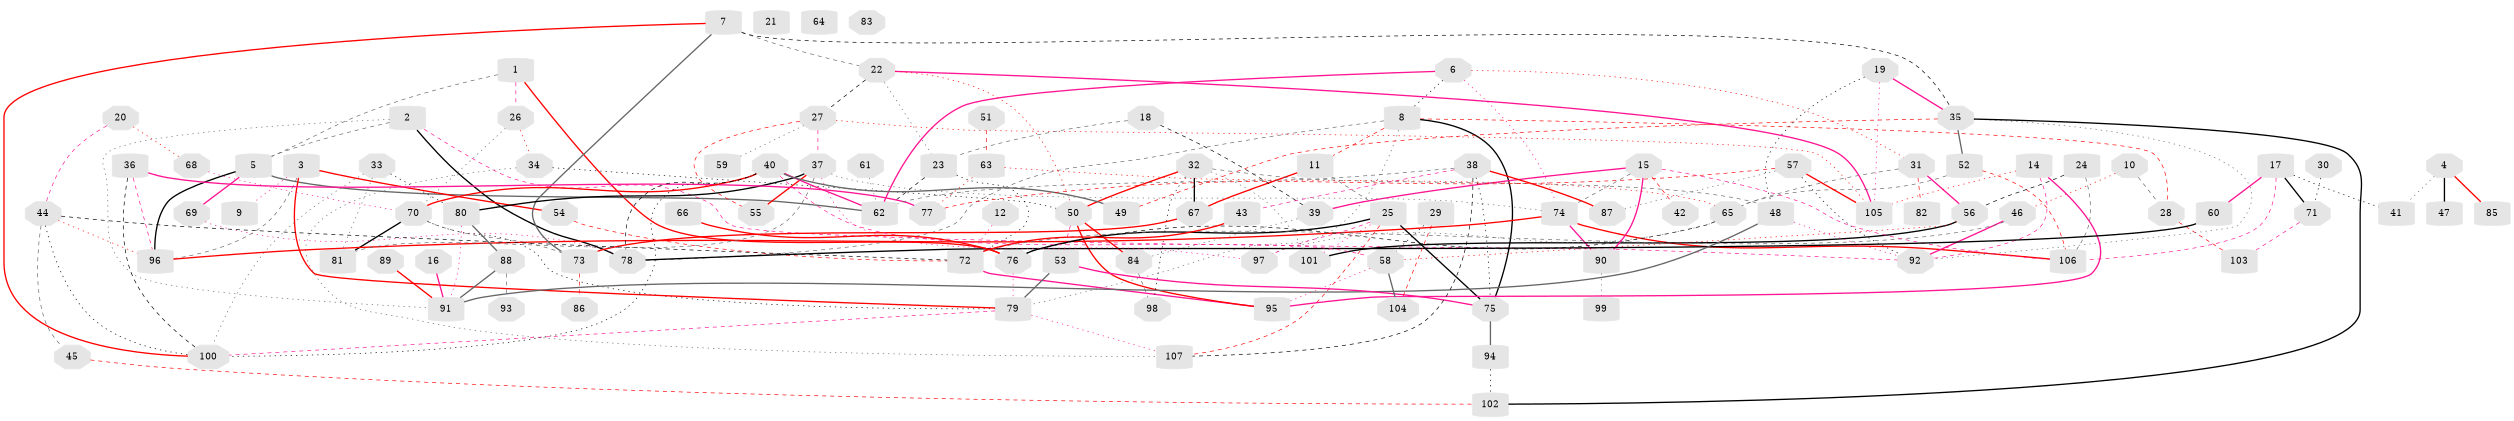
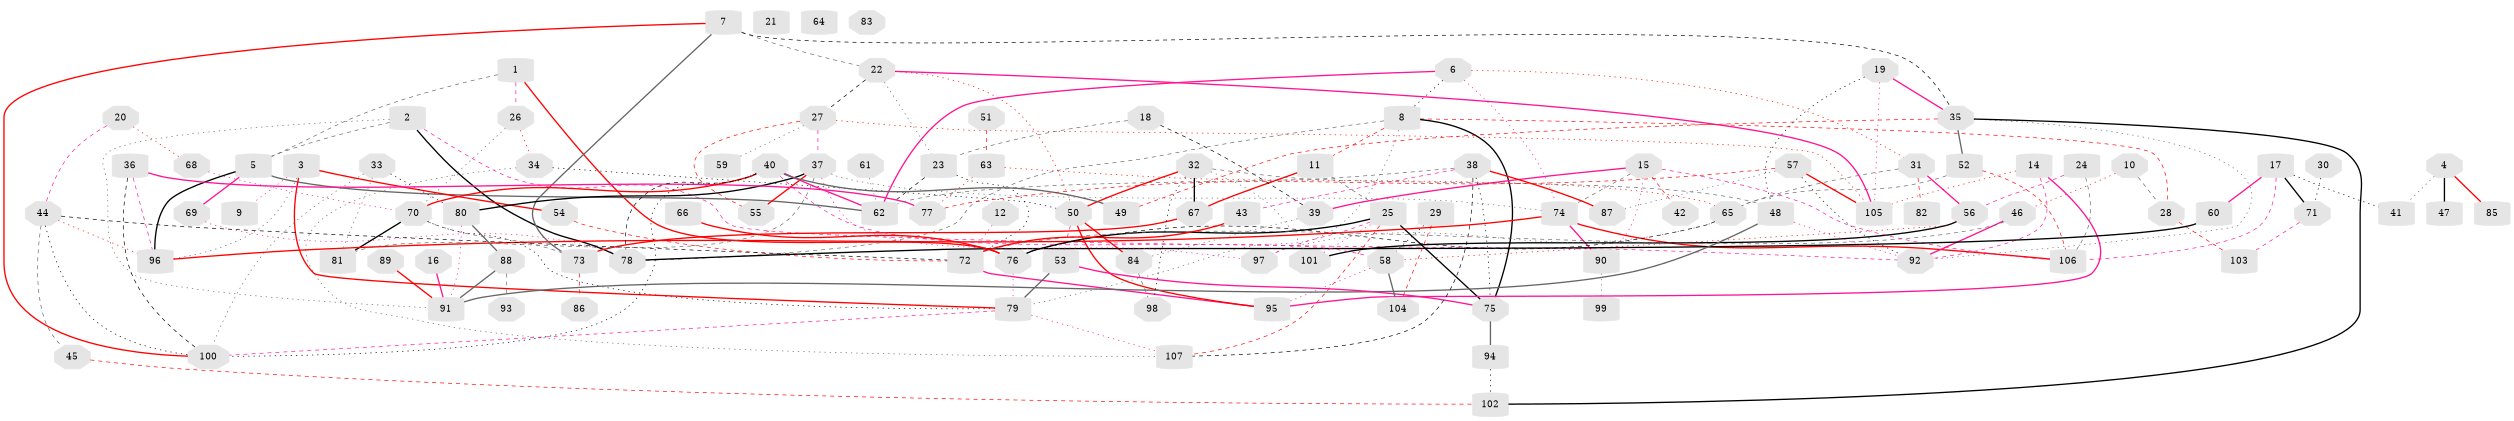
edge "24" -- "56": color black -> deeppink
edge "15" -- "90": style bold -> dotted
edge "3" -- "96": style dashed -> dotted
